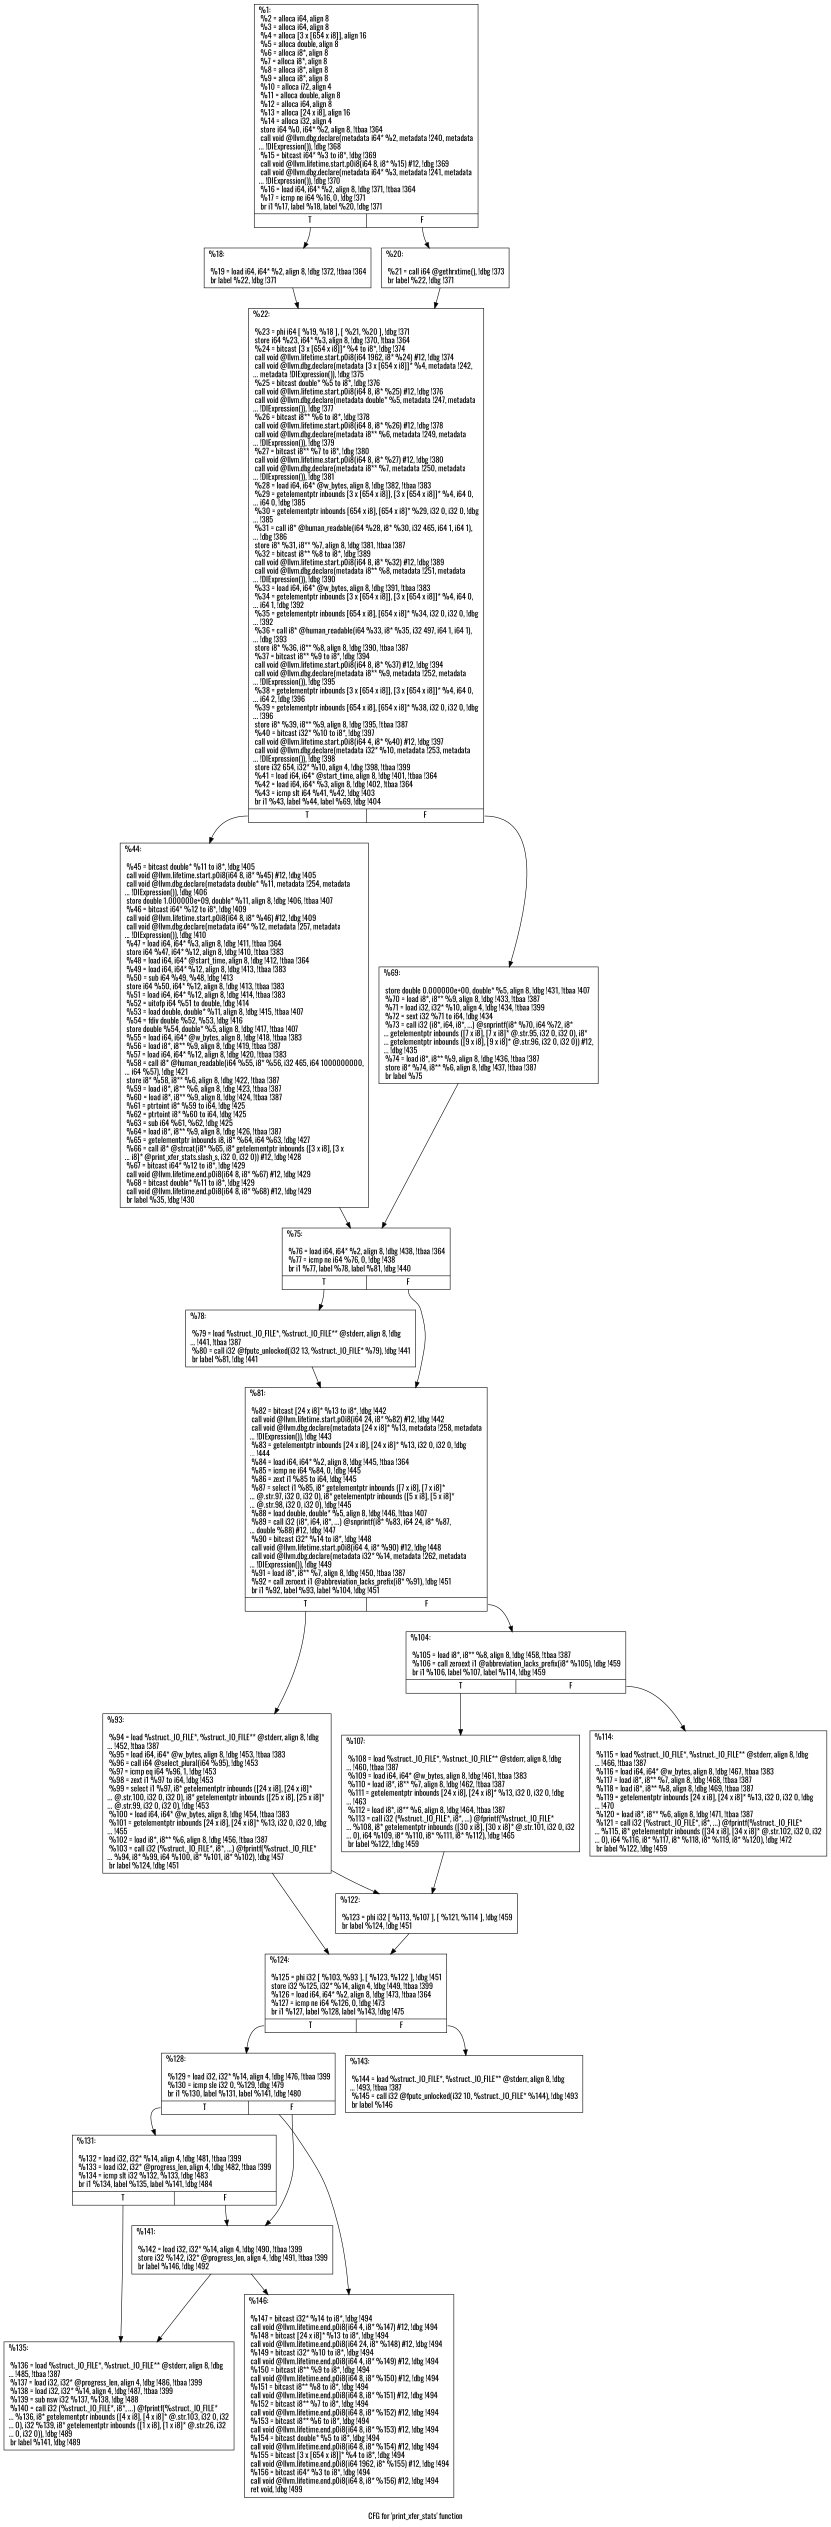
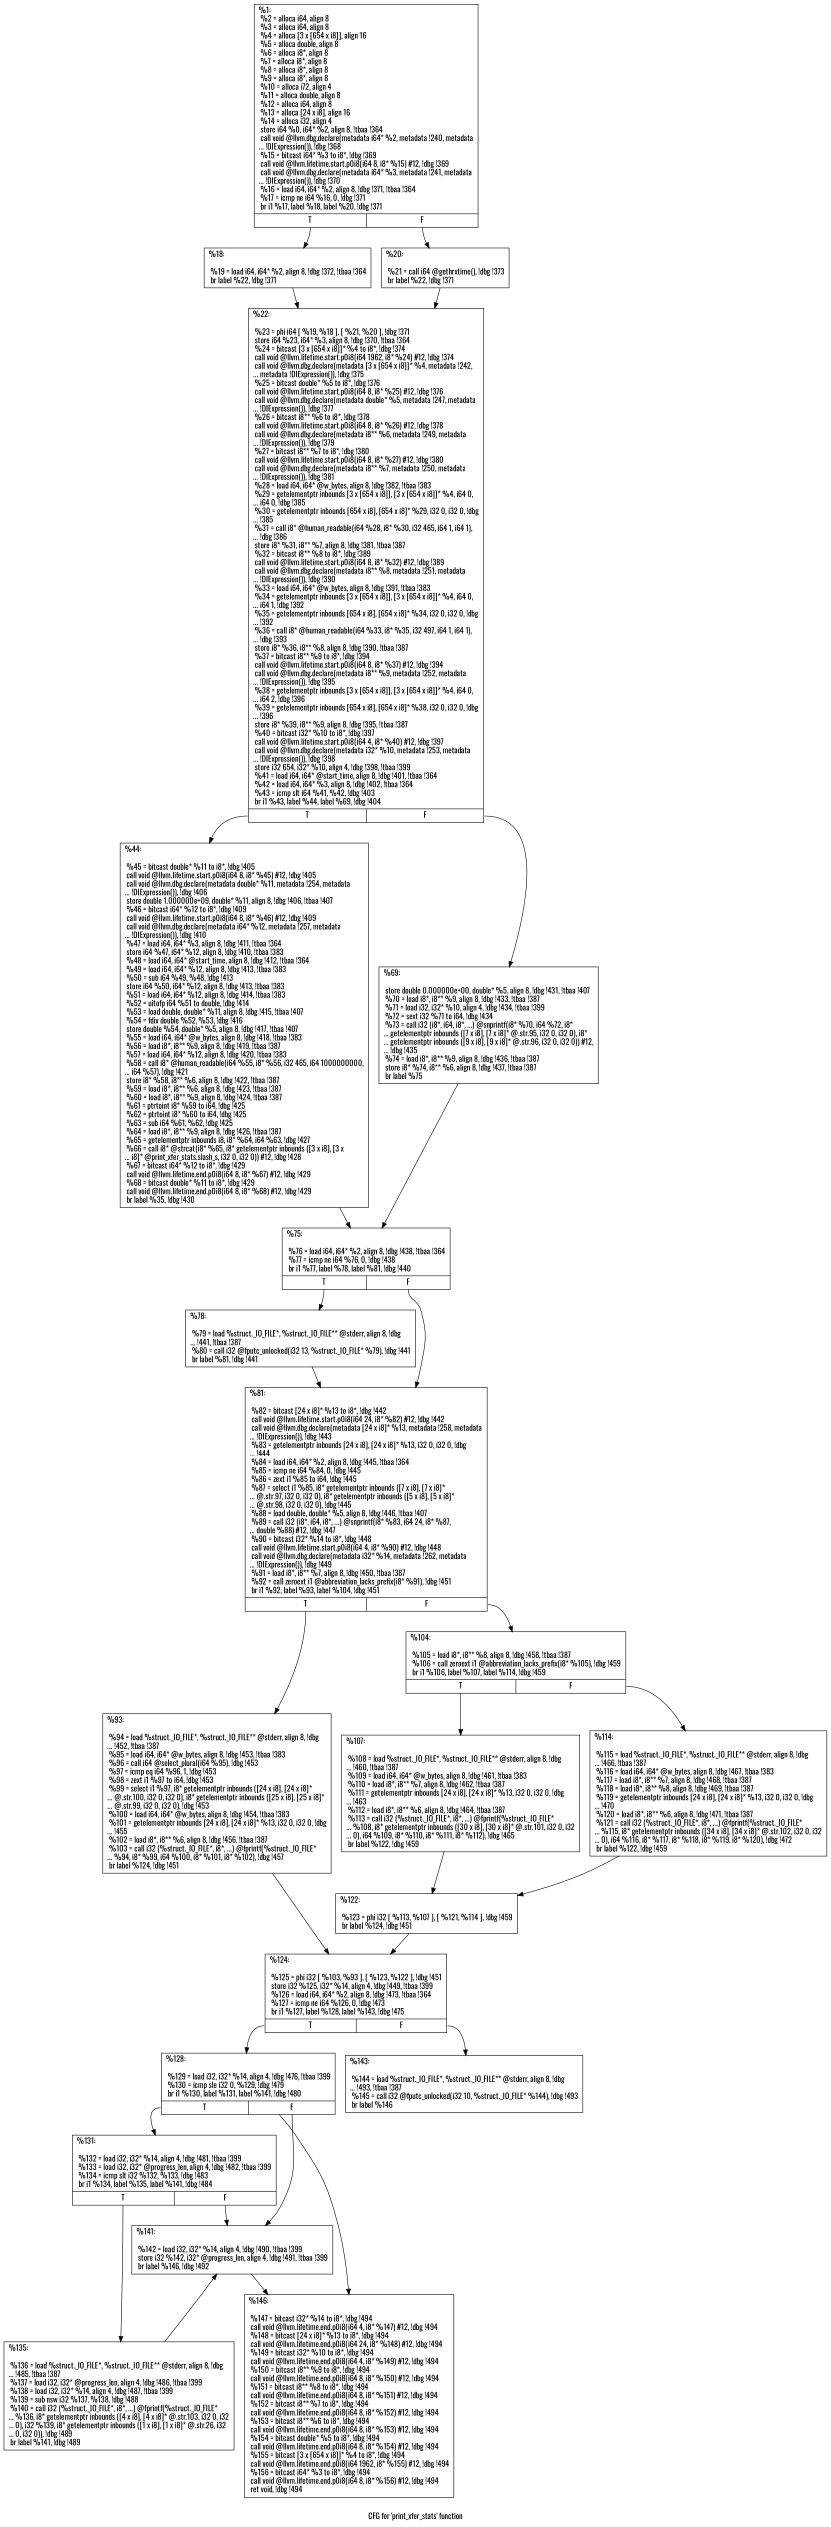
edge "%93:" -> "%122:": now "%114:" -> "%122:"
edge "%141:" -> "%135:": reversed
node "%146:": text "ret void, !dbg !499" -> "ret void, !dbg !494"
